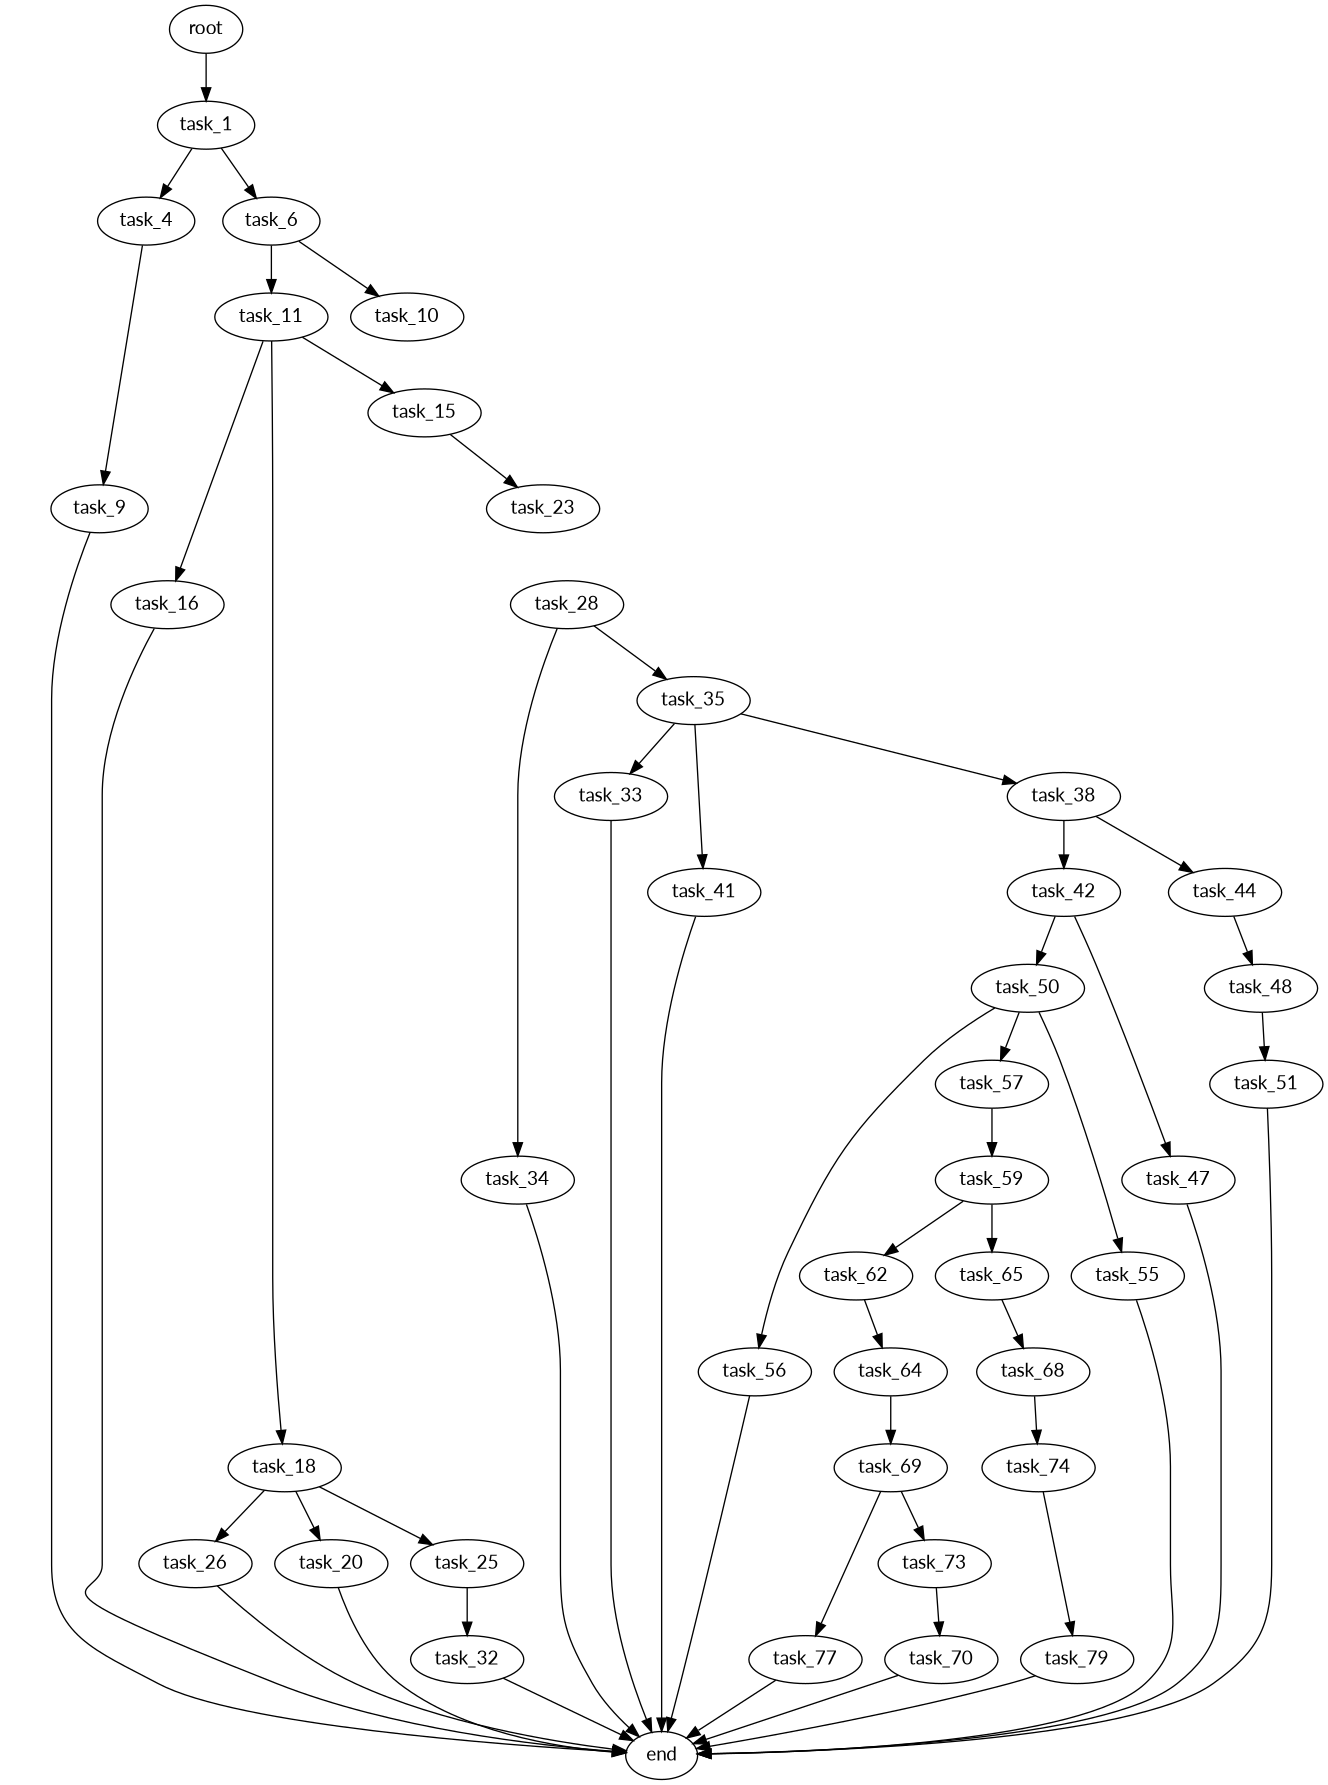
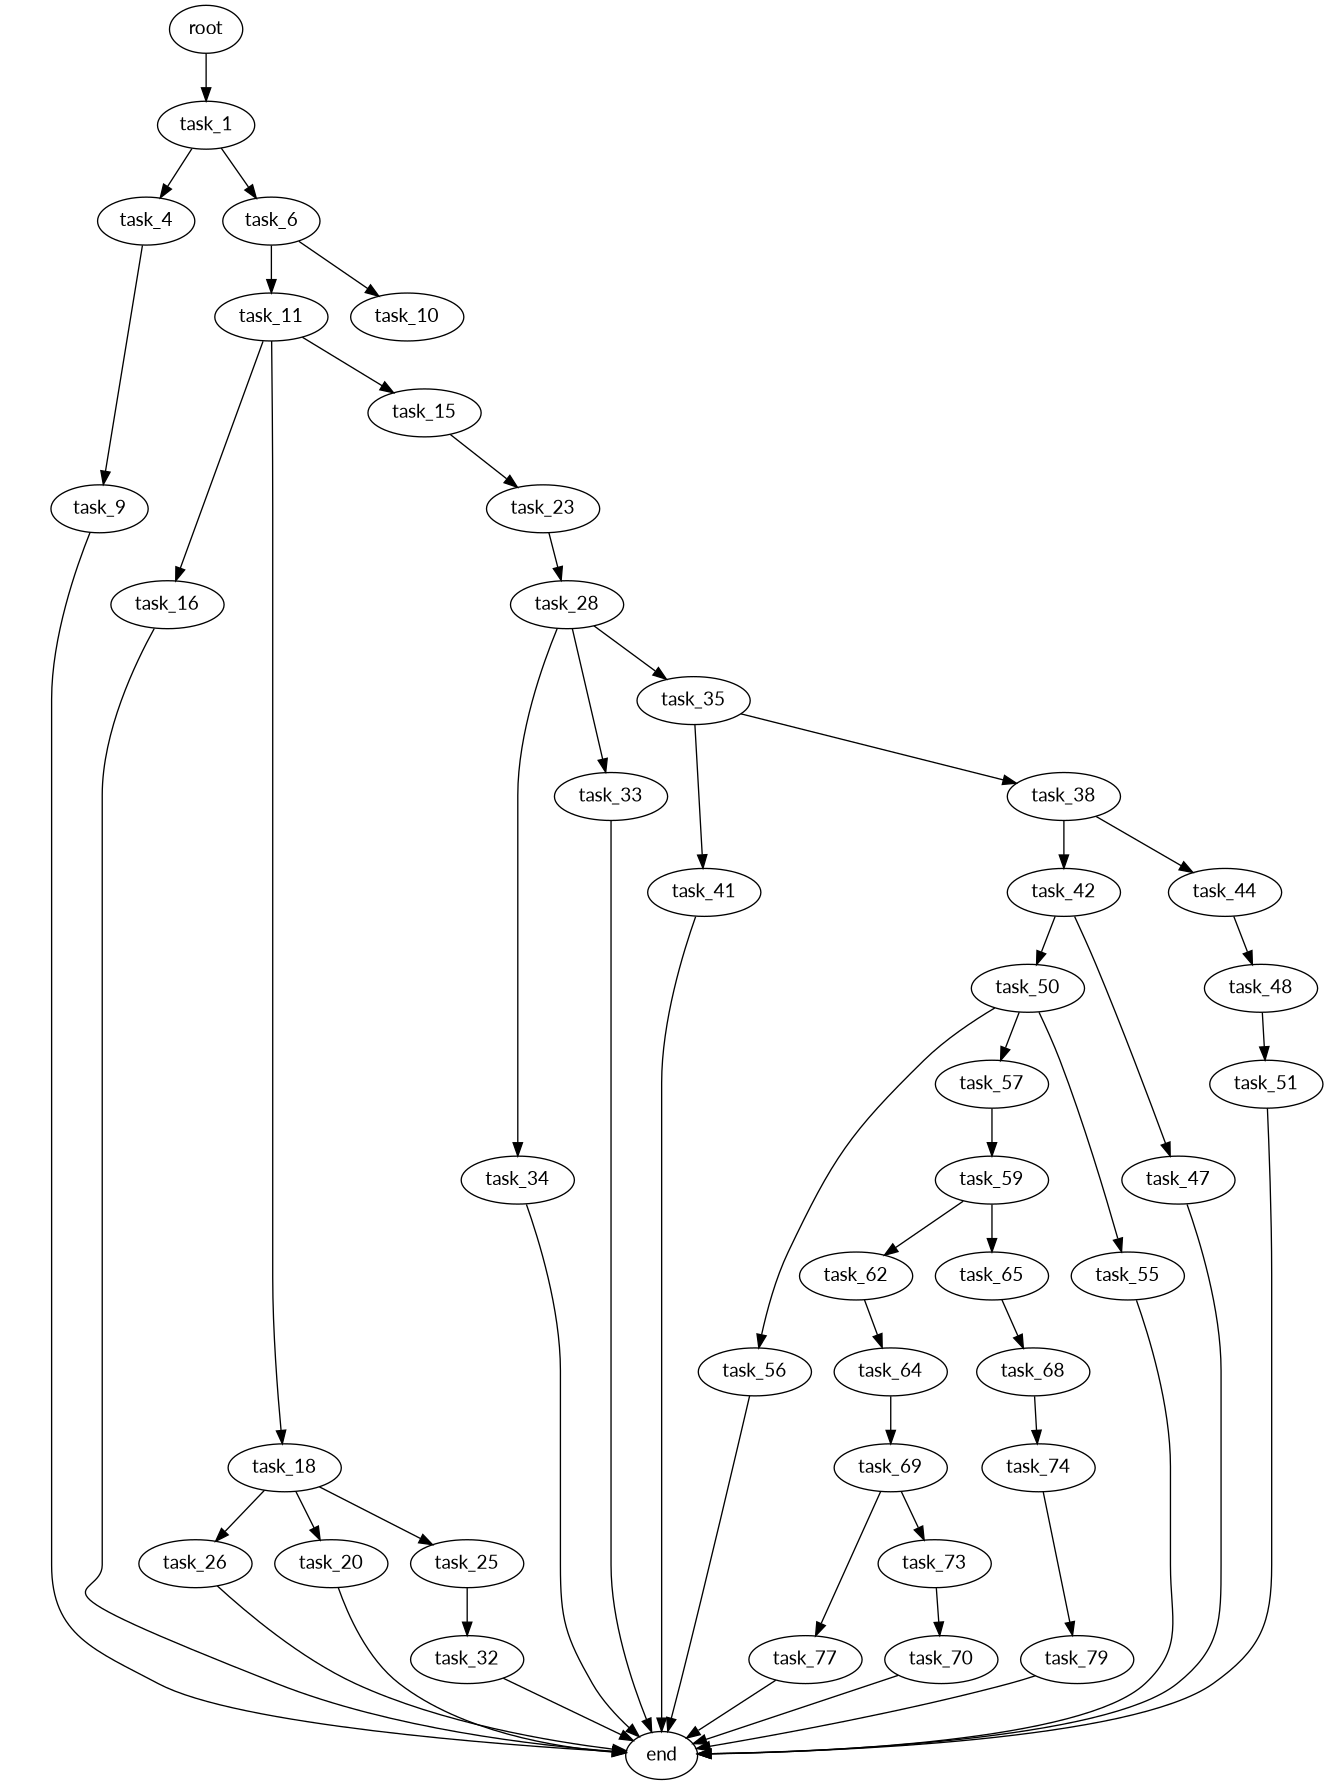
edge "task_23" -> "task_28": added
edge "task_35" -> "task_33": now "task_28" -> "task_33"
